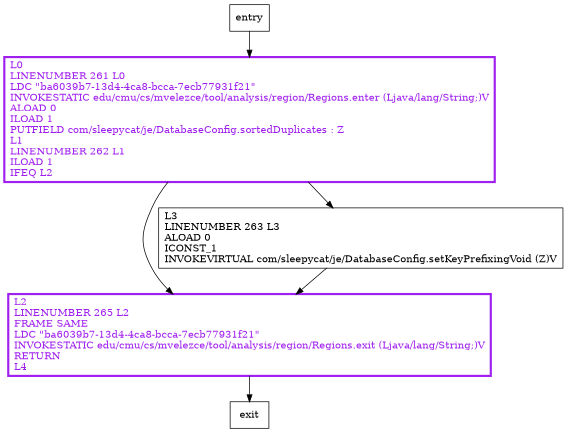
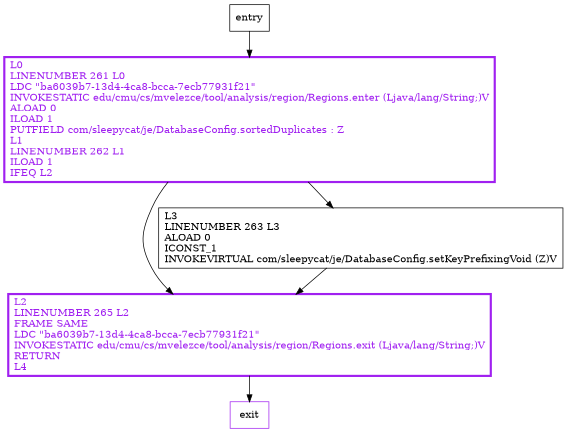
node "exit": color black -> purple
